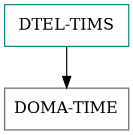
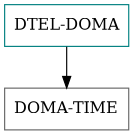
node "DTEL-TIMS": label "DTEL-TIMS" -> "DTEL-DOMA"
